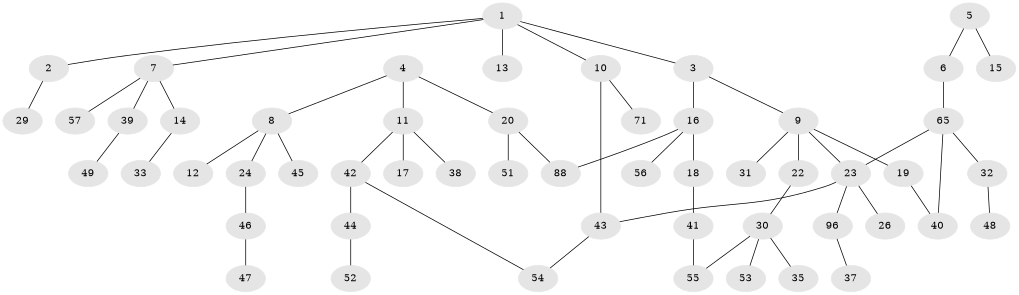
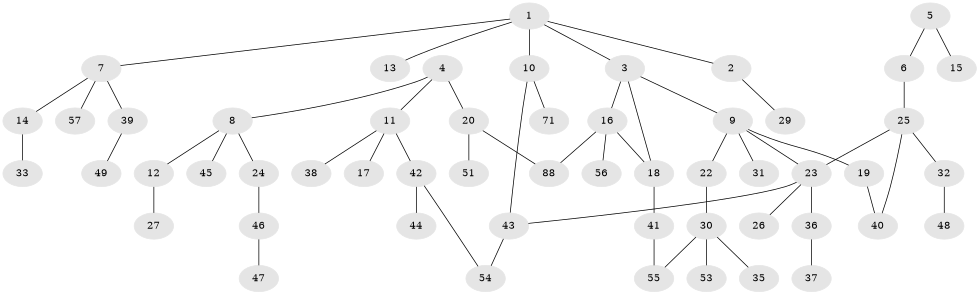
edge "3" -- "18": added
node "65": label "65" -> "25"
node "27": added
node "96": label "96" -> "36"
node "52": removed
